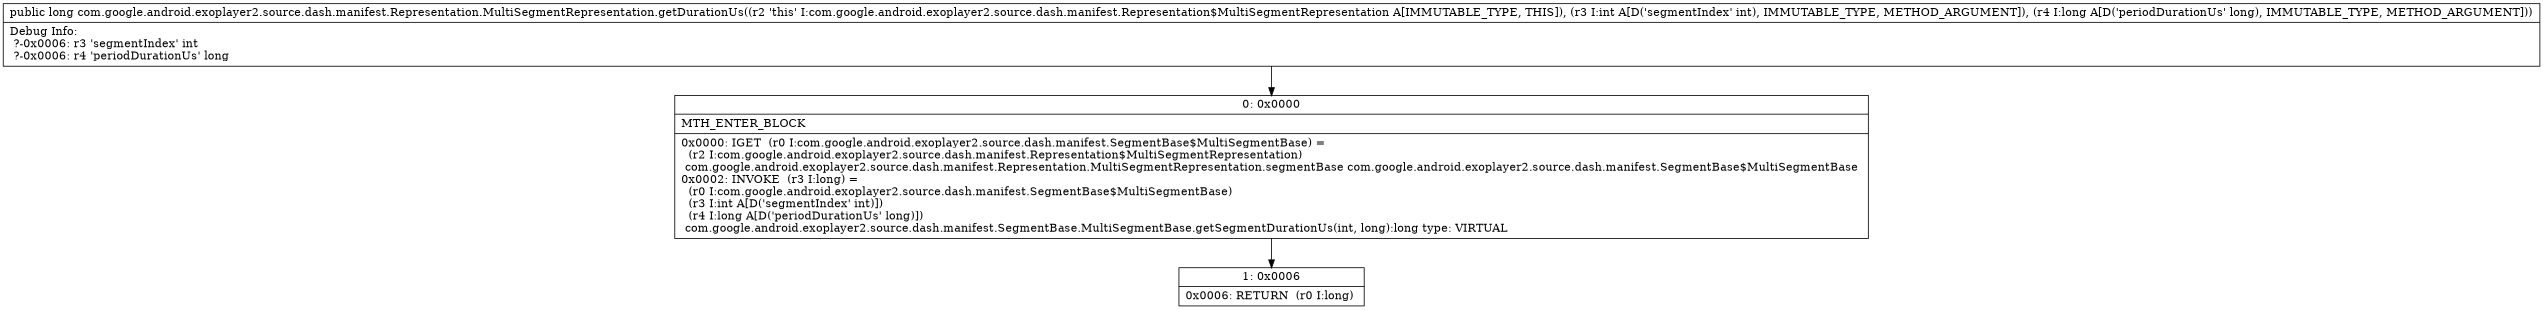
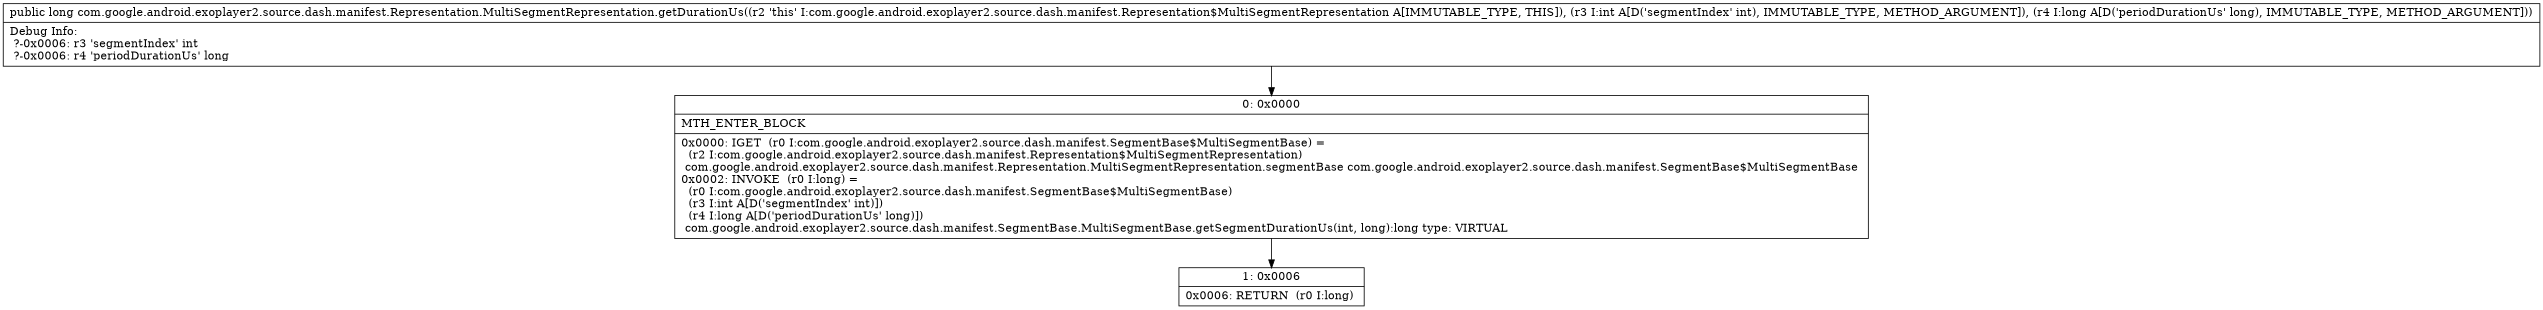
node "0: 0x0000": text "0x0002: INVOKE  (r3 I:long) =" -> "0x0002: INVOKE  (r0 I:long) ="
